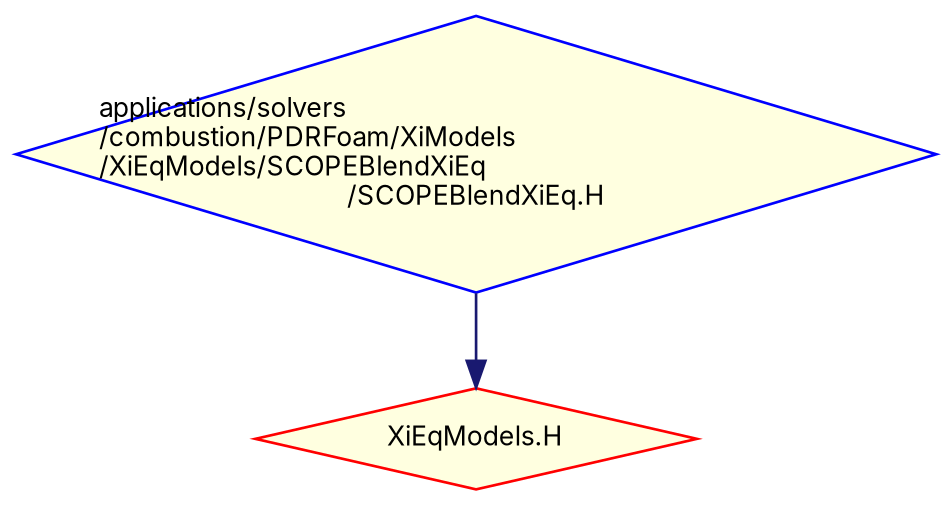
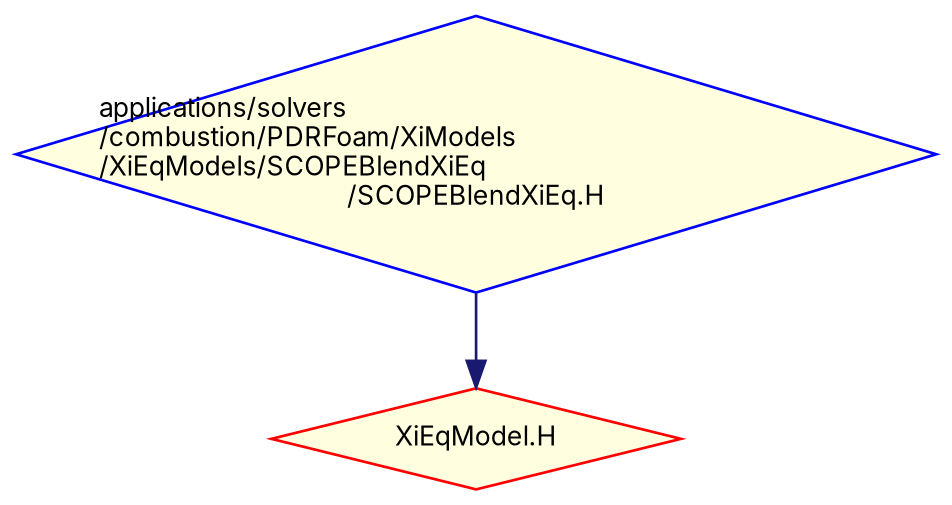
node "XiEqModels.H": label "XiEqModels.H" -> "XiEqModel.H"
